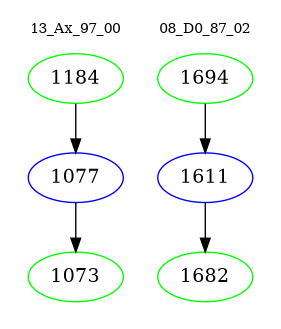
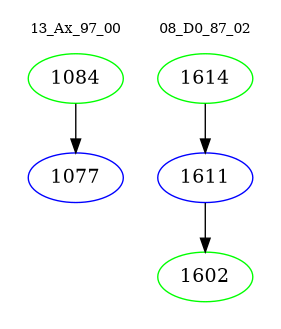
node "1184": label "1184" -> "1084"
node "1694": label "1694" -> "1614"
node "1073": removed
node "1682": label "1682" -> "1602"
